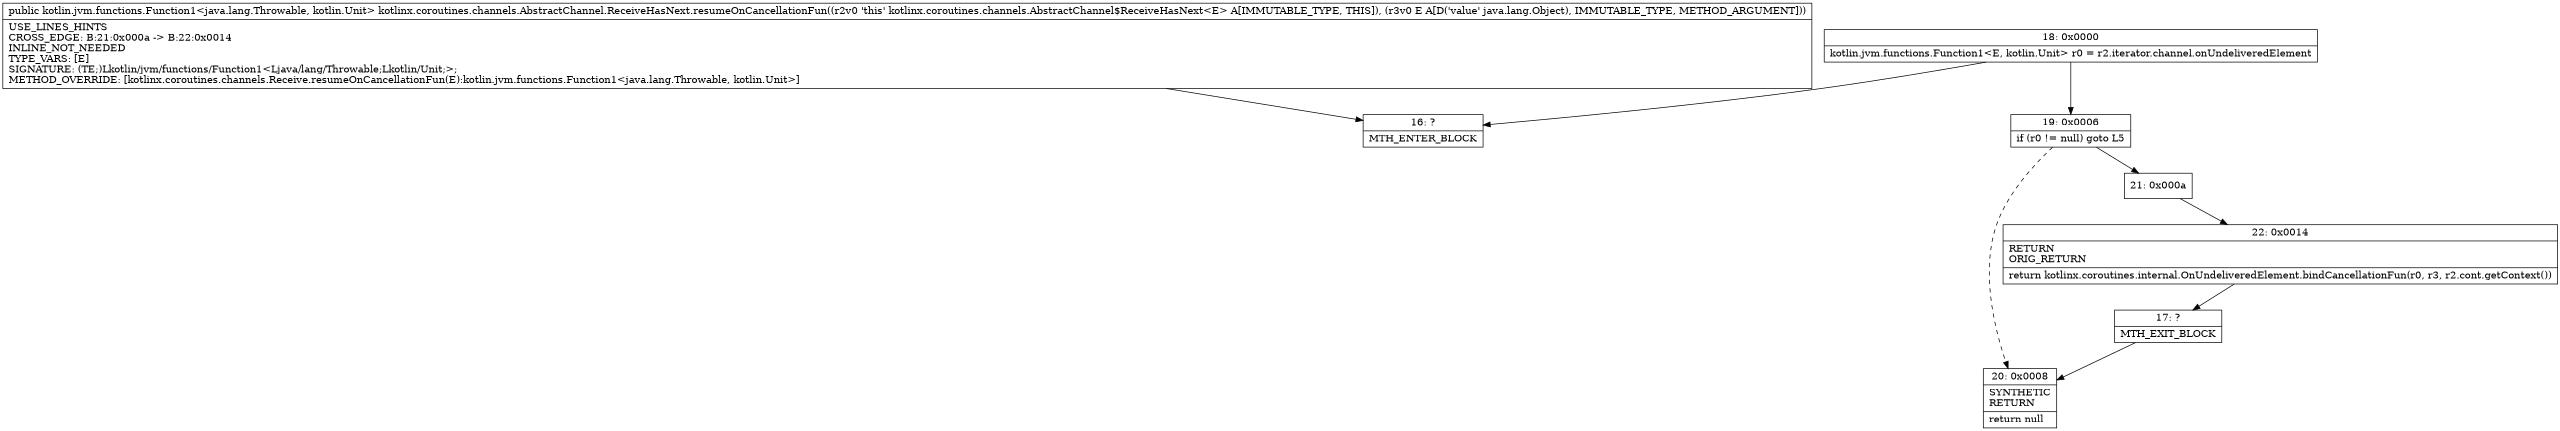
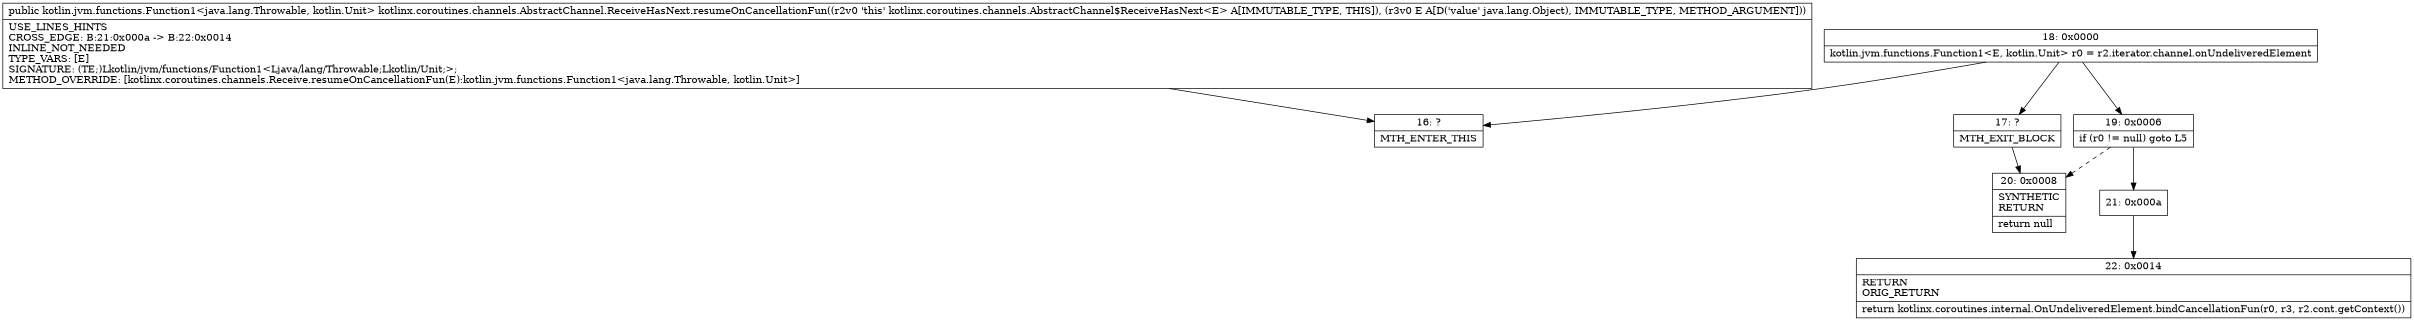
node "16: ?": text "MTH_ENTER_BLOCK" -> "MTH_ENTER_THIS"
edge "22: 0x0014" -> "17: ?": now "18: 0x0000" -> "17: ?"
